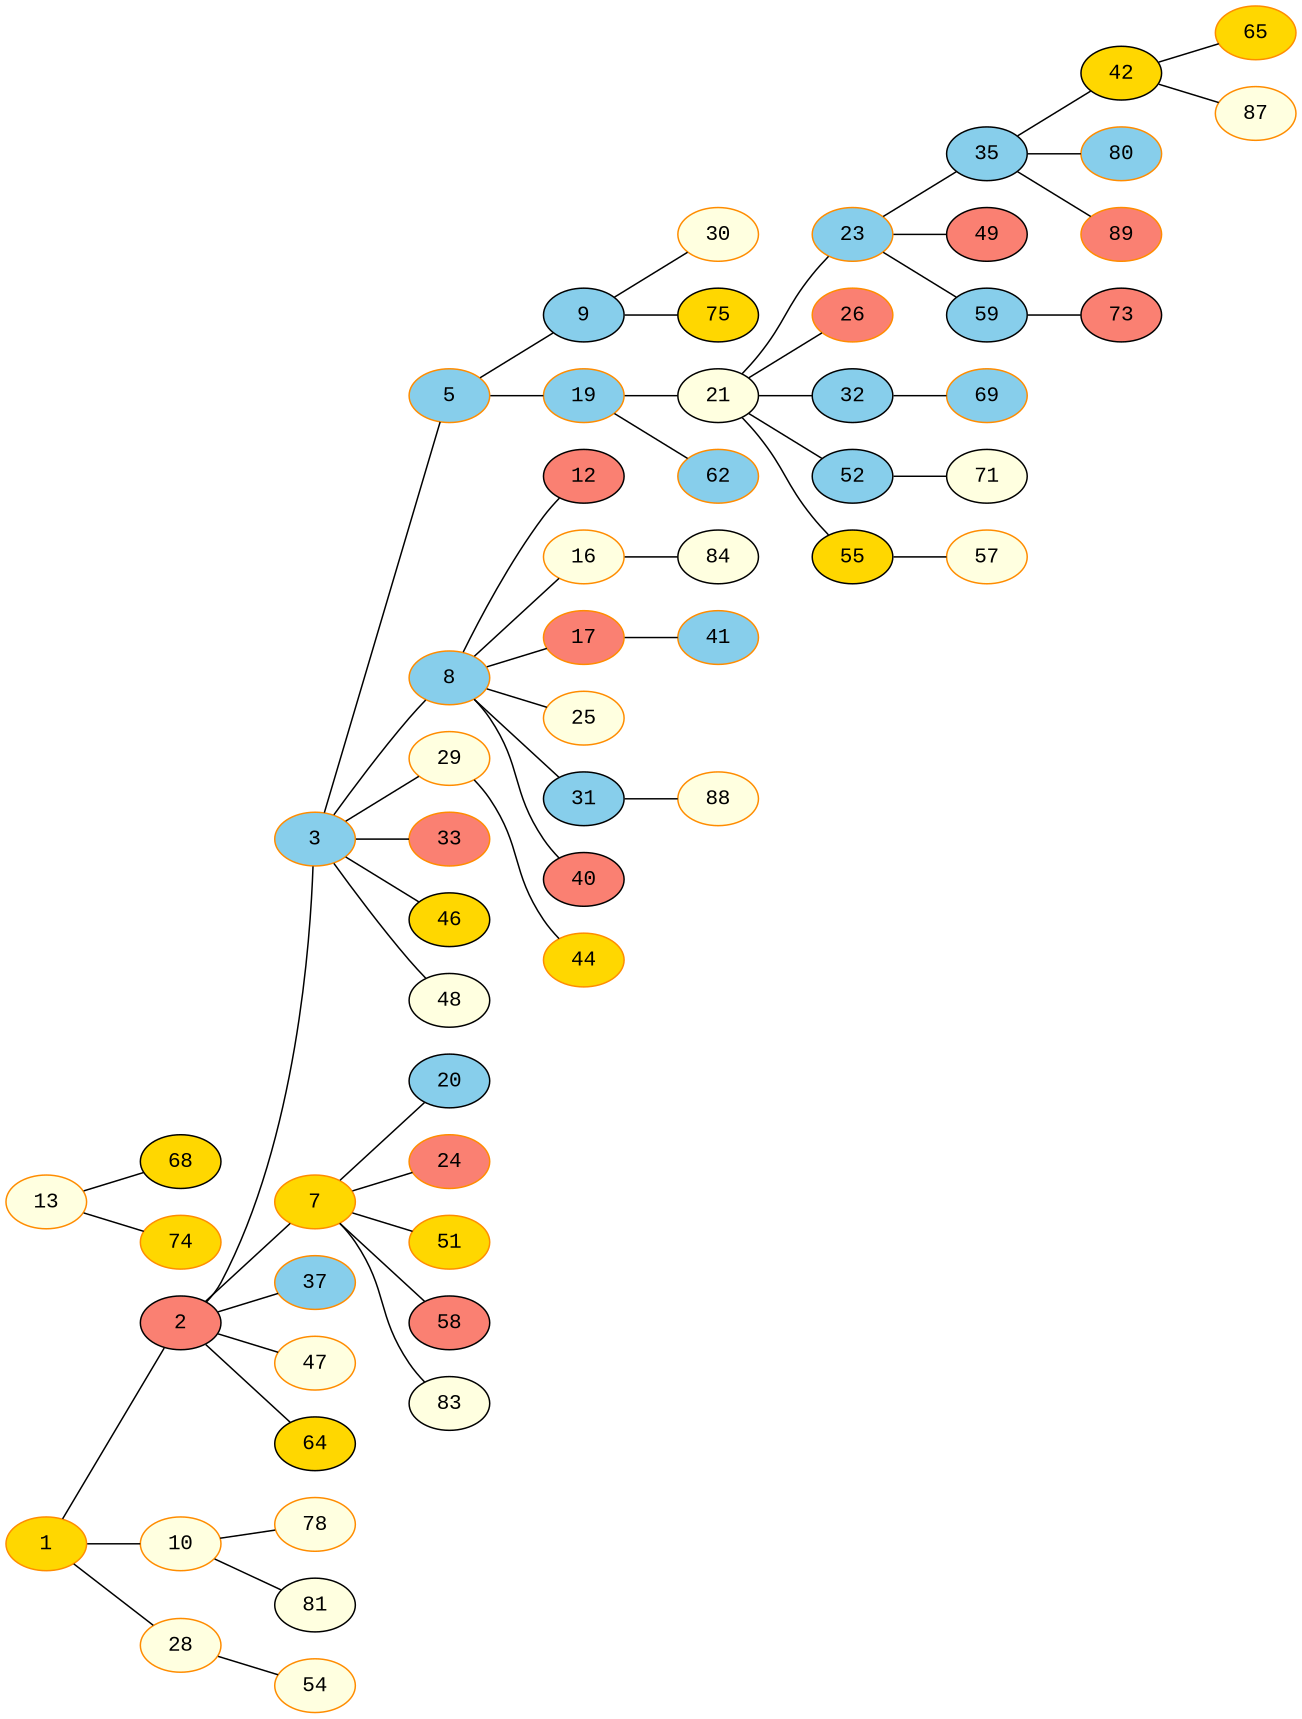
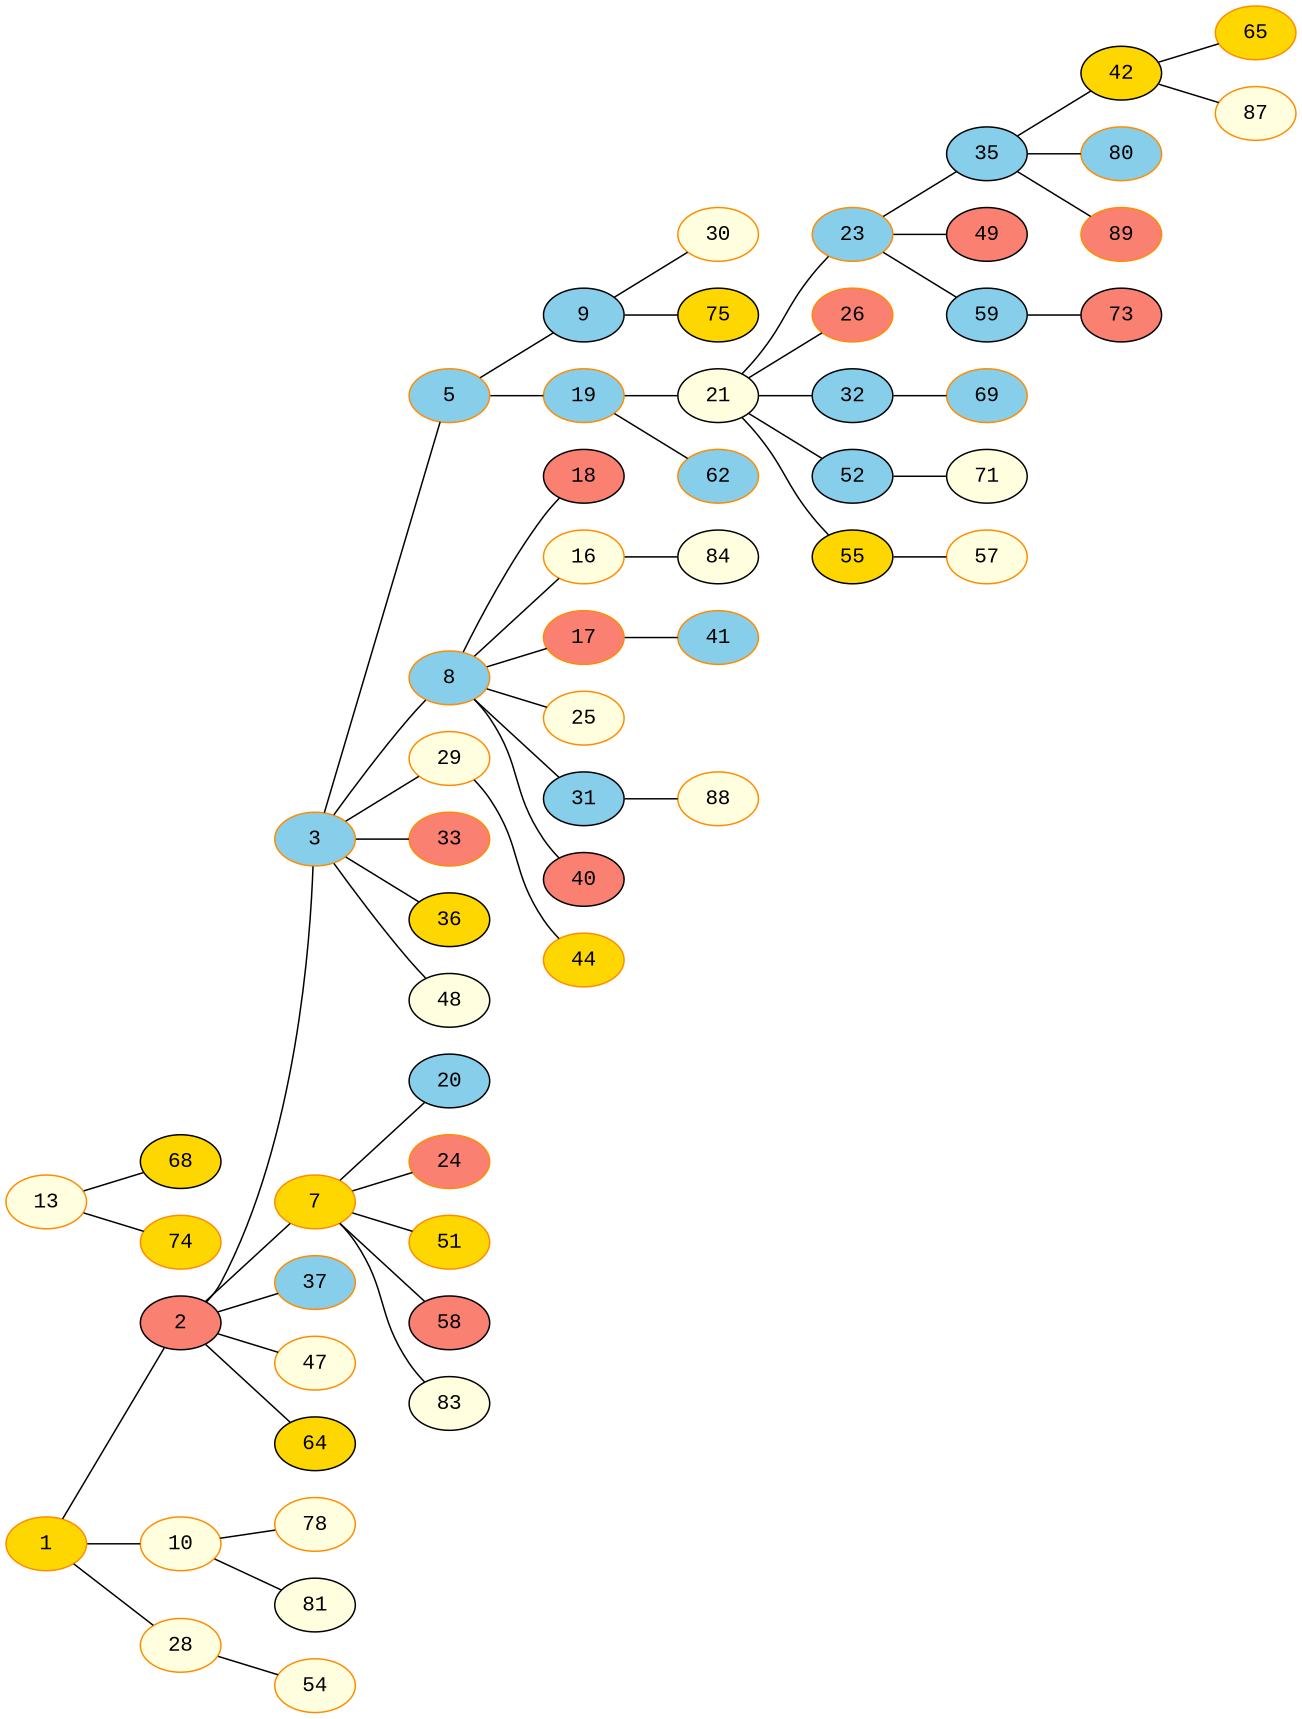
node "12": label "12" -> "18"
node "46": label "46" -> "36"
